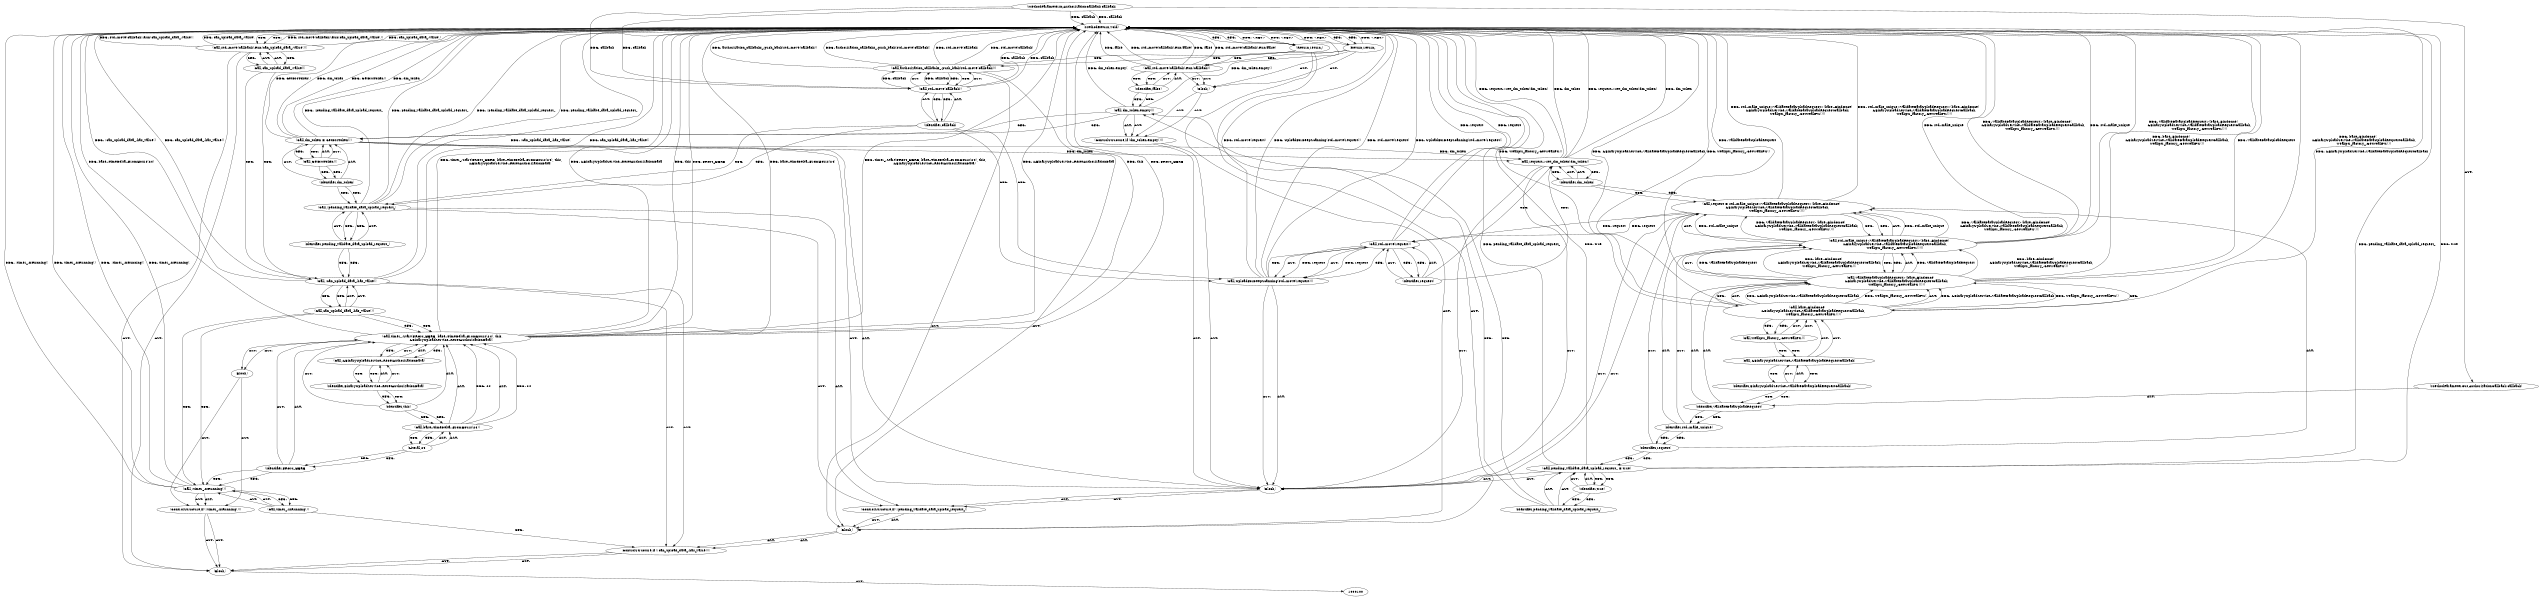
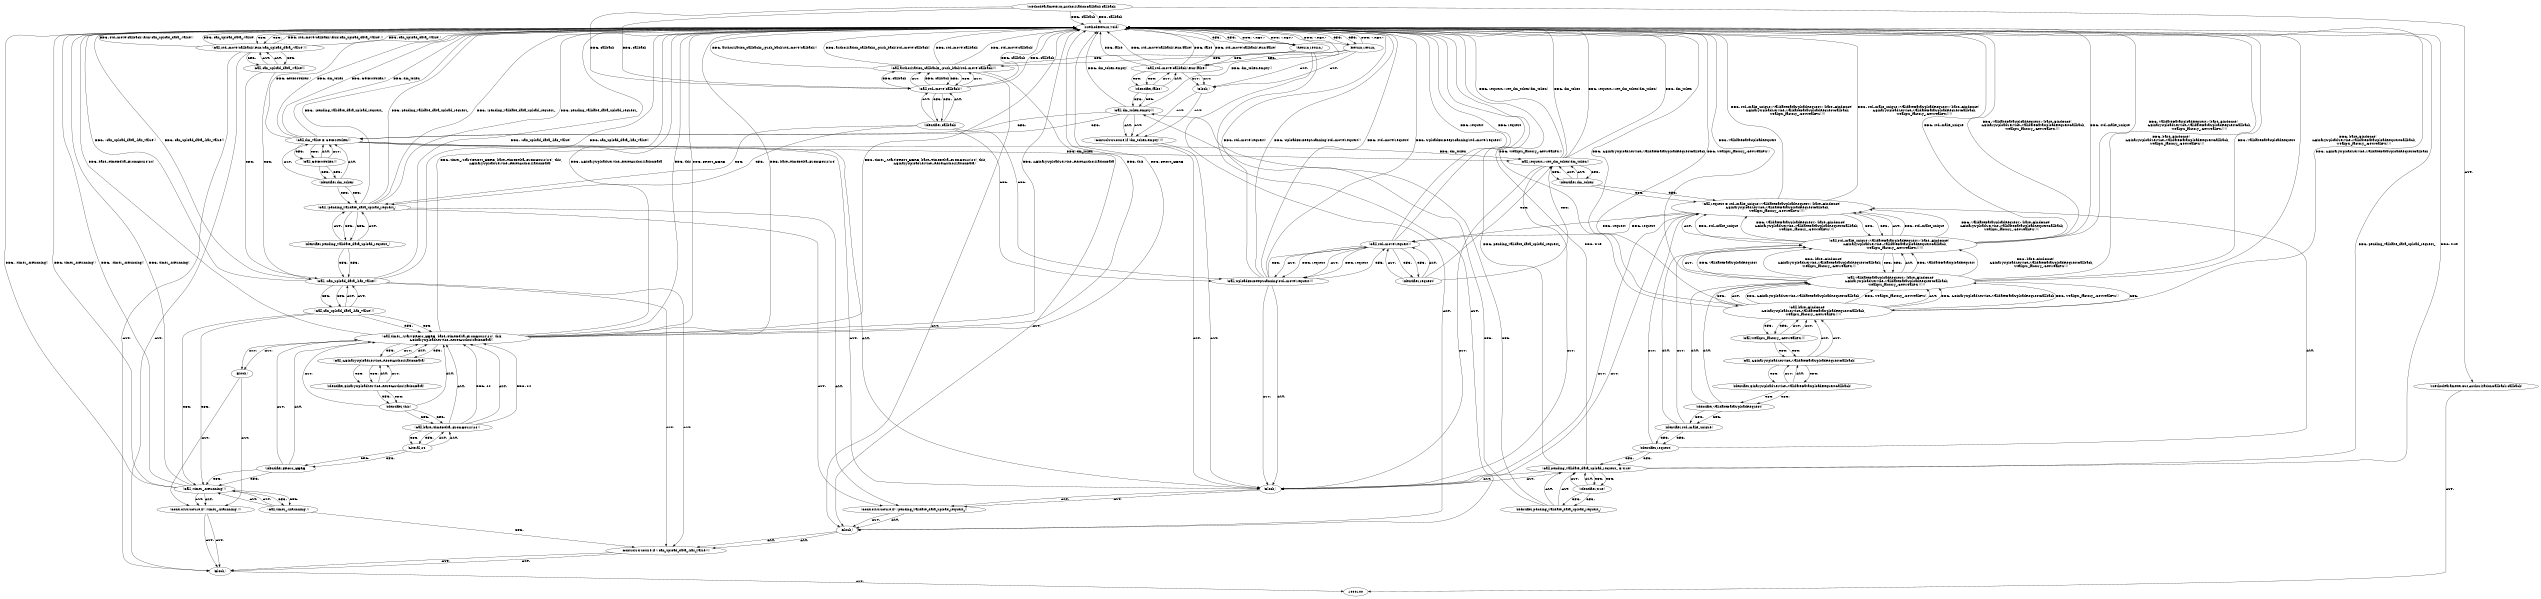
node "(Call,std::move(callback).Run(callback))": label "(Call,std::move(callback).Run(callback))" -> "(Call,std::move(callback).Run(false))"
node "(Call,dm_token = GetDMToken())": label "(Call,dm_token = GetDMToken())" -> "(Call,dm_value = GetDMToken())"
edge "(MethodParameterOut,AuthorizationCallback callback)" -> "(Identifier,ValidateDataUploadRequest)": now "(MethodParameterOut,AuthorizationCallback callback)" -> "1000100"
